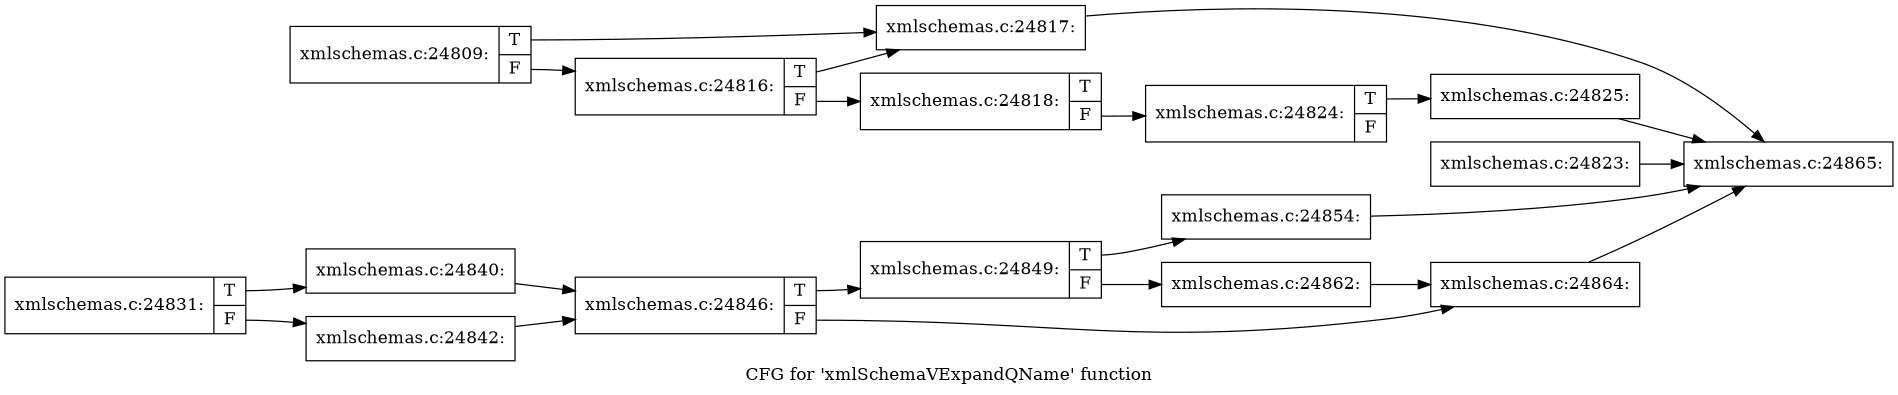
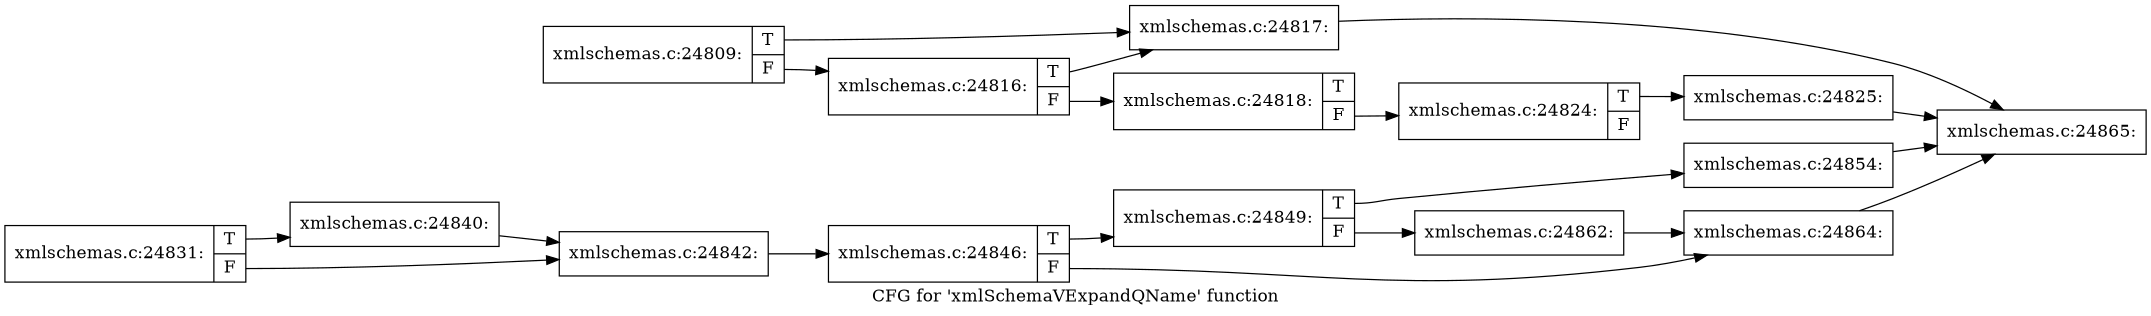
node "xmlschemas.c:24823:": removed
edge "xmlschemas.c:24840:" -> "xmlschemas.c:24846:": now "xmlschemas.c:24840:" -> "xmlschemas.c:24842:"
